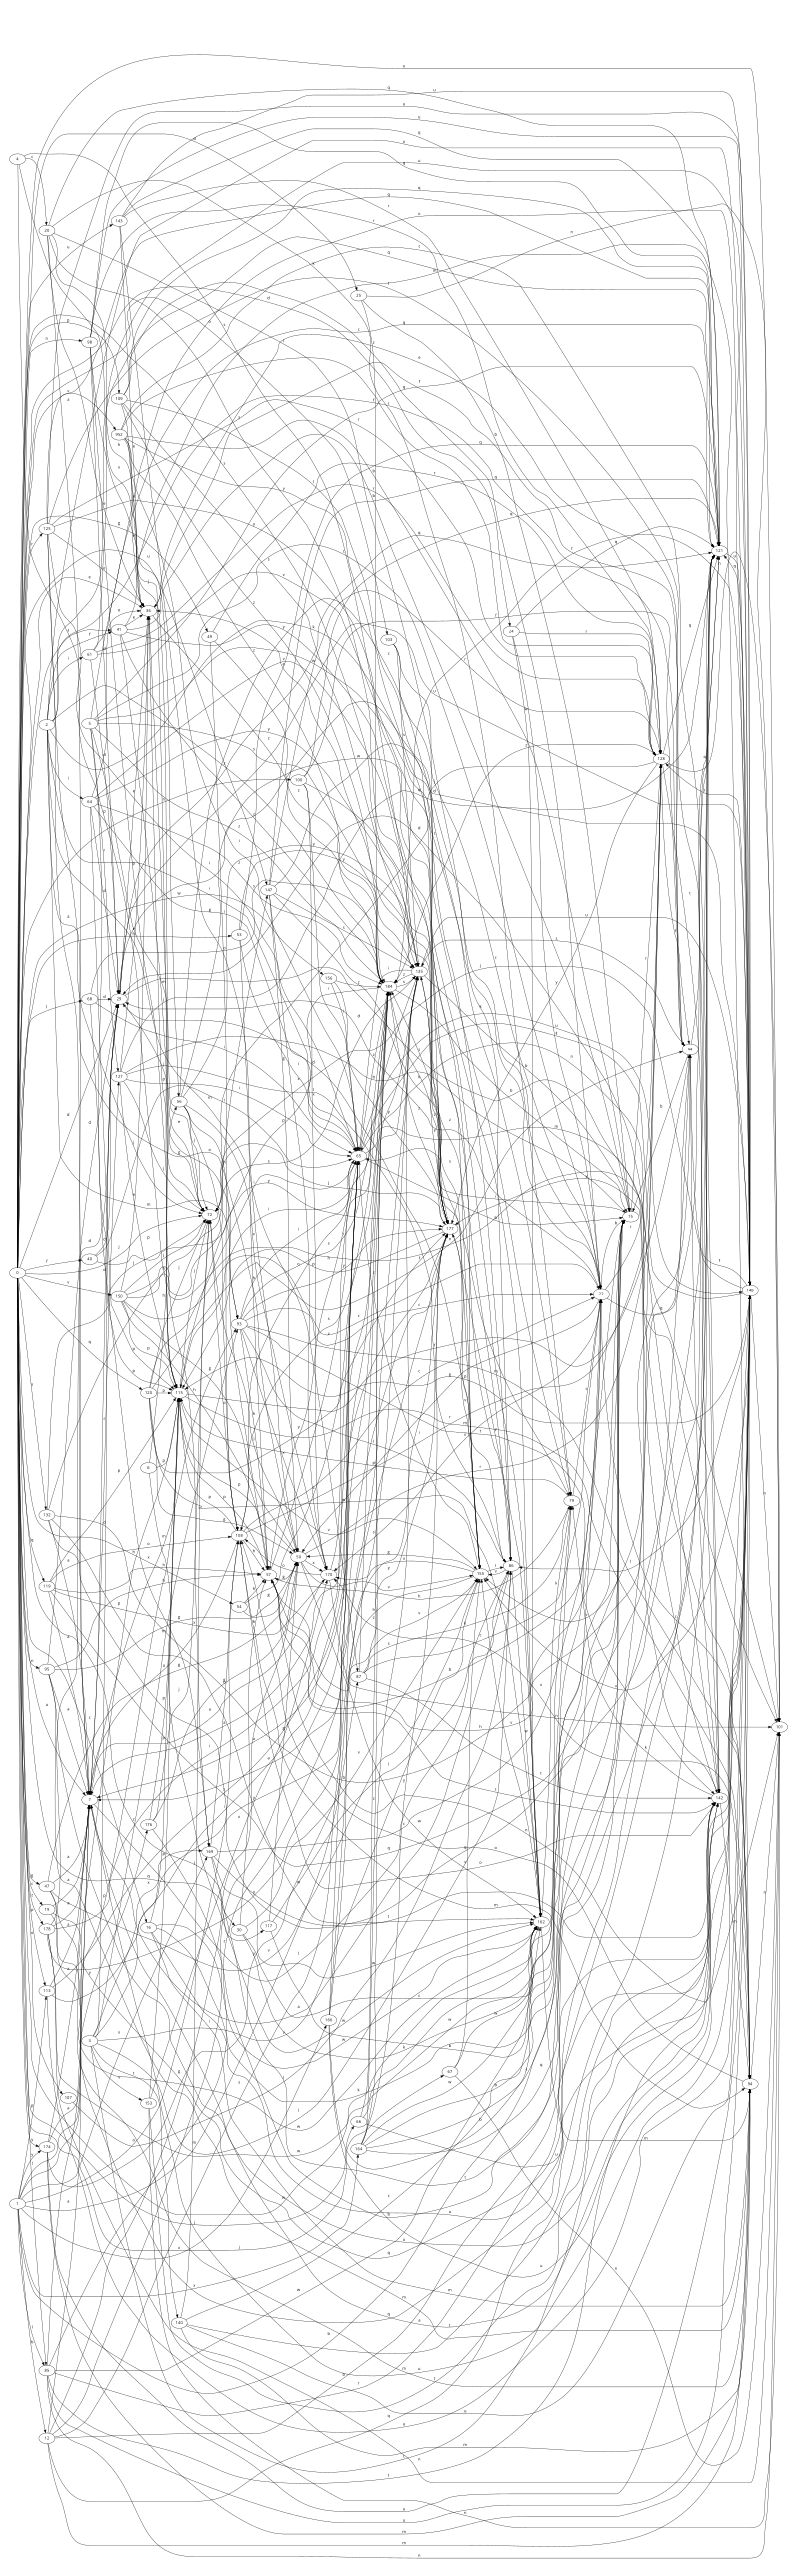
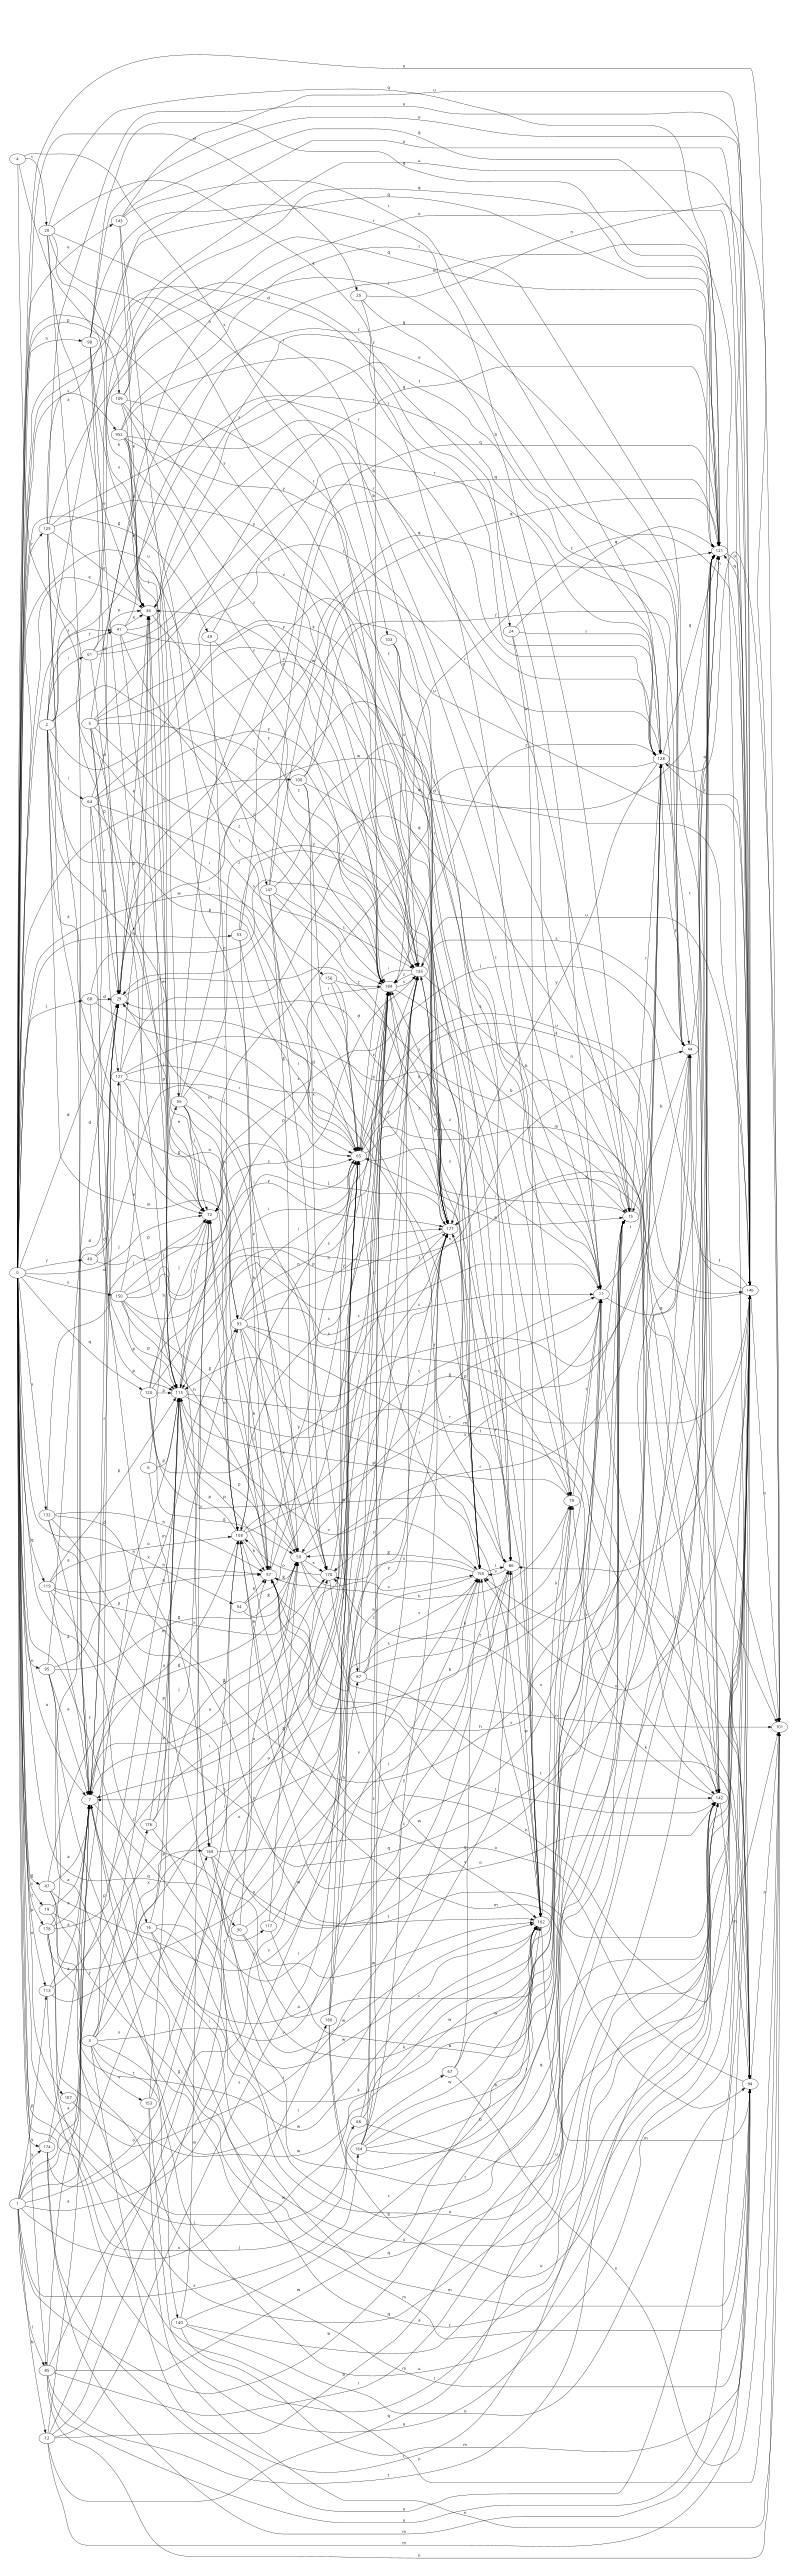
edge "132" -> "147": now "132" -> "57"
edge "22" -> "15": removed, label "b"
